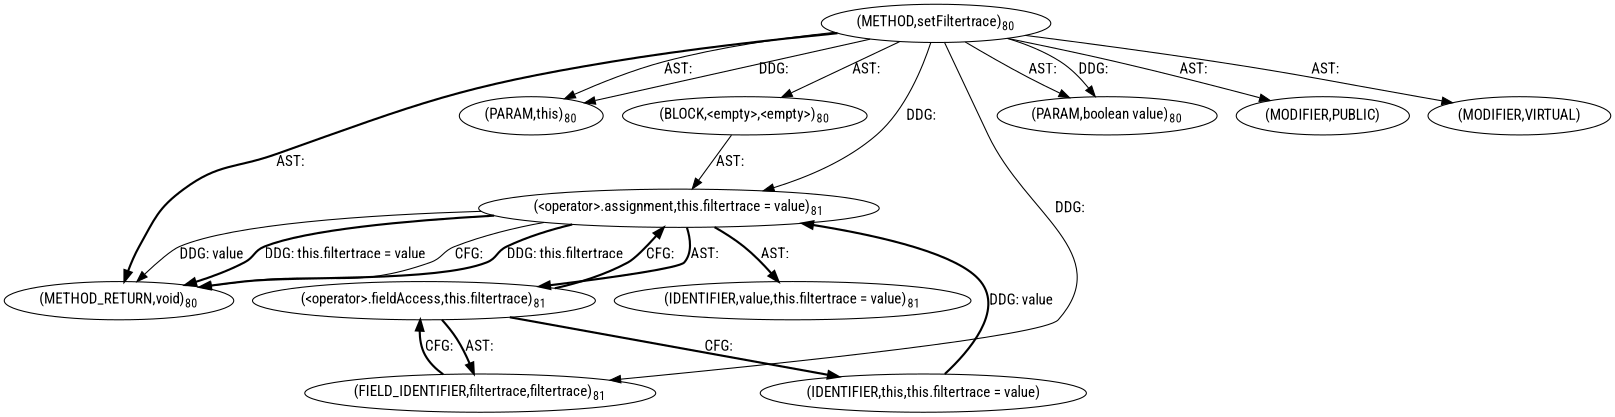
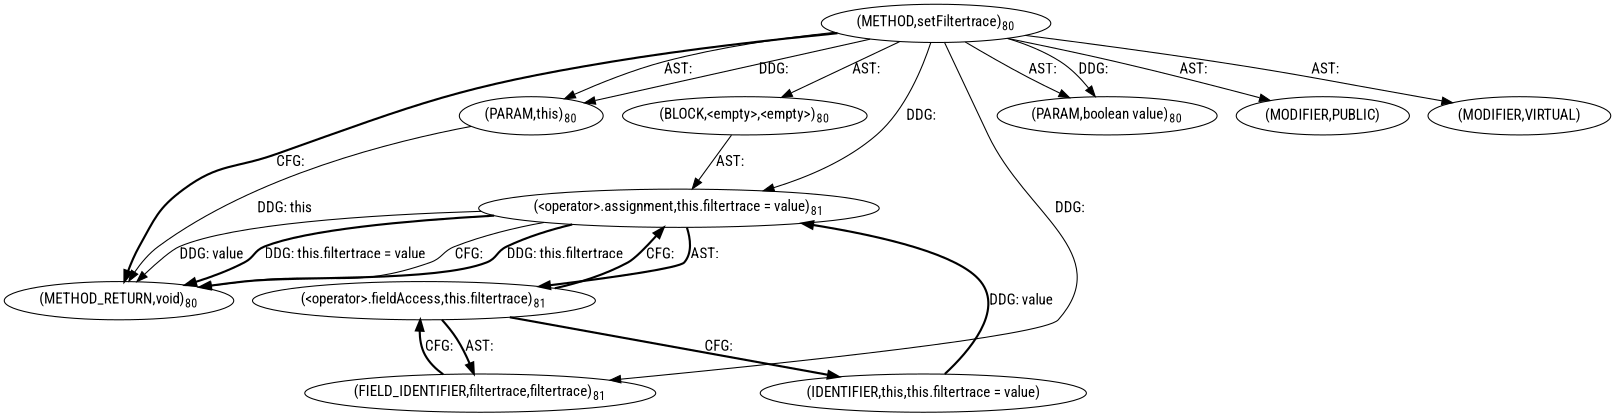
edge "(METHOD,setFiltertrace)" -> "(METHOD_RETURN,void)": label "AST: " -> "CFG: "
edge "(PARAM,this)" -> "(METHOD_RETURN,void)": added, label "DDG: this"
node "(IDENTIFIER,value,this.filtertrace = value)": removed
